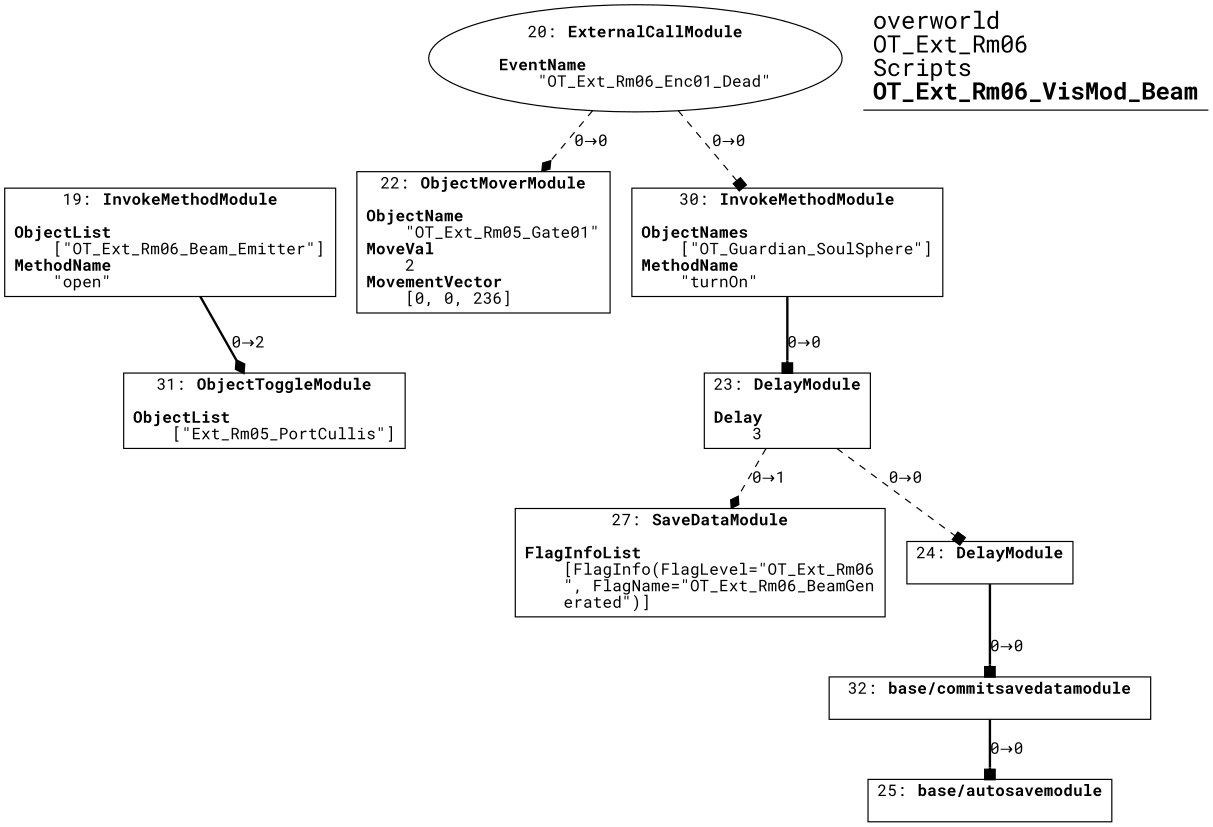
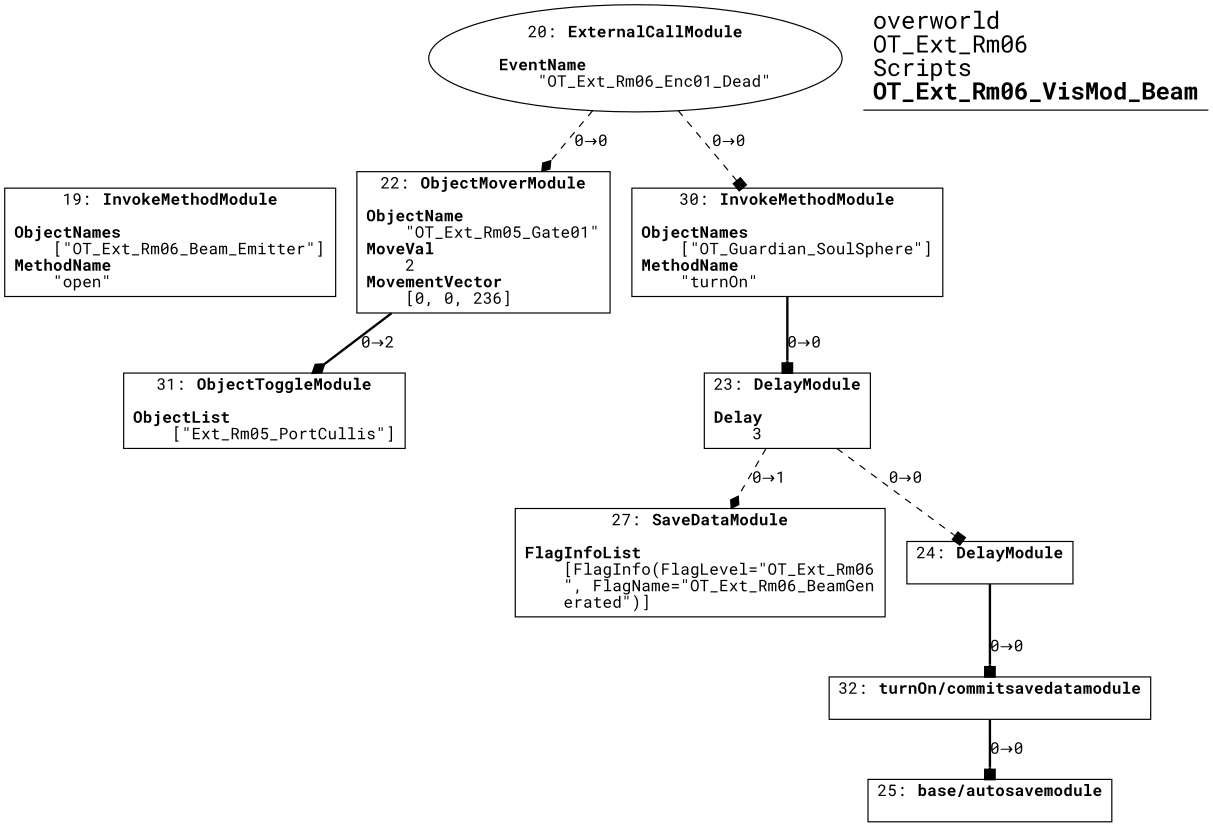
node "19:": text "ObjectList" -> "ObjectNames"
edge "19:" -> "31:": now "22:" -> "31:"
node "32:": text "base/commitsavedatamodule" -> "turnOn/commitsavedatamodule"
